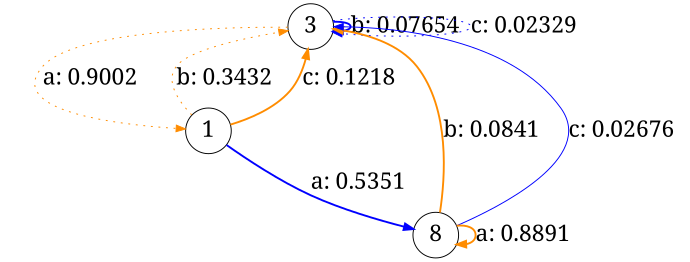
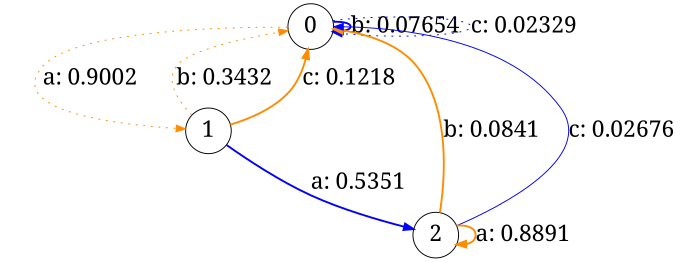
node "3": label "3" -> "0"
node "8": label "8" -> "2"
